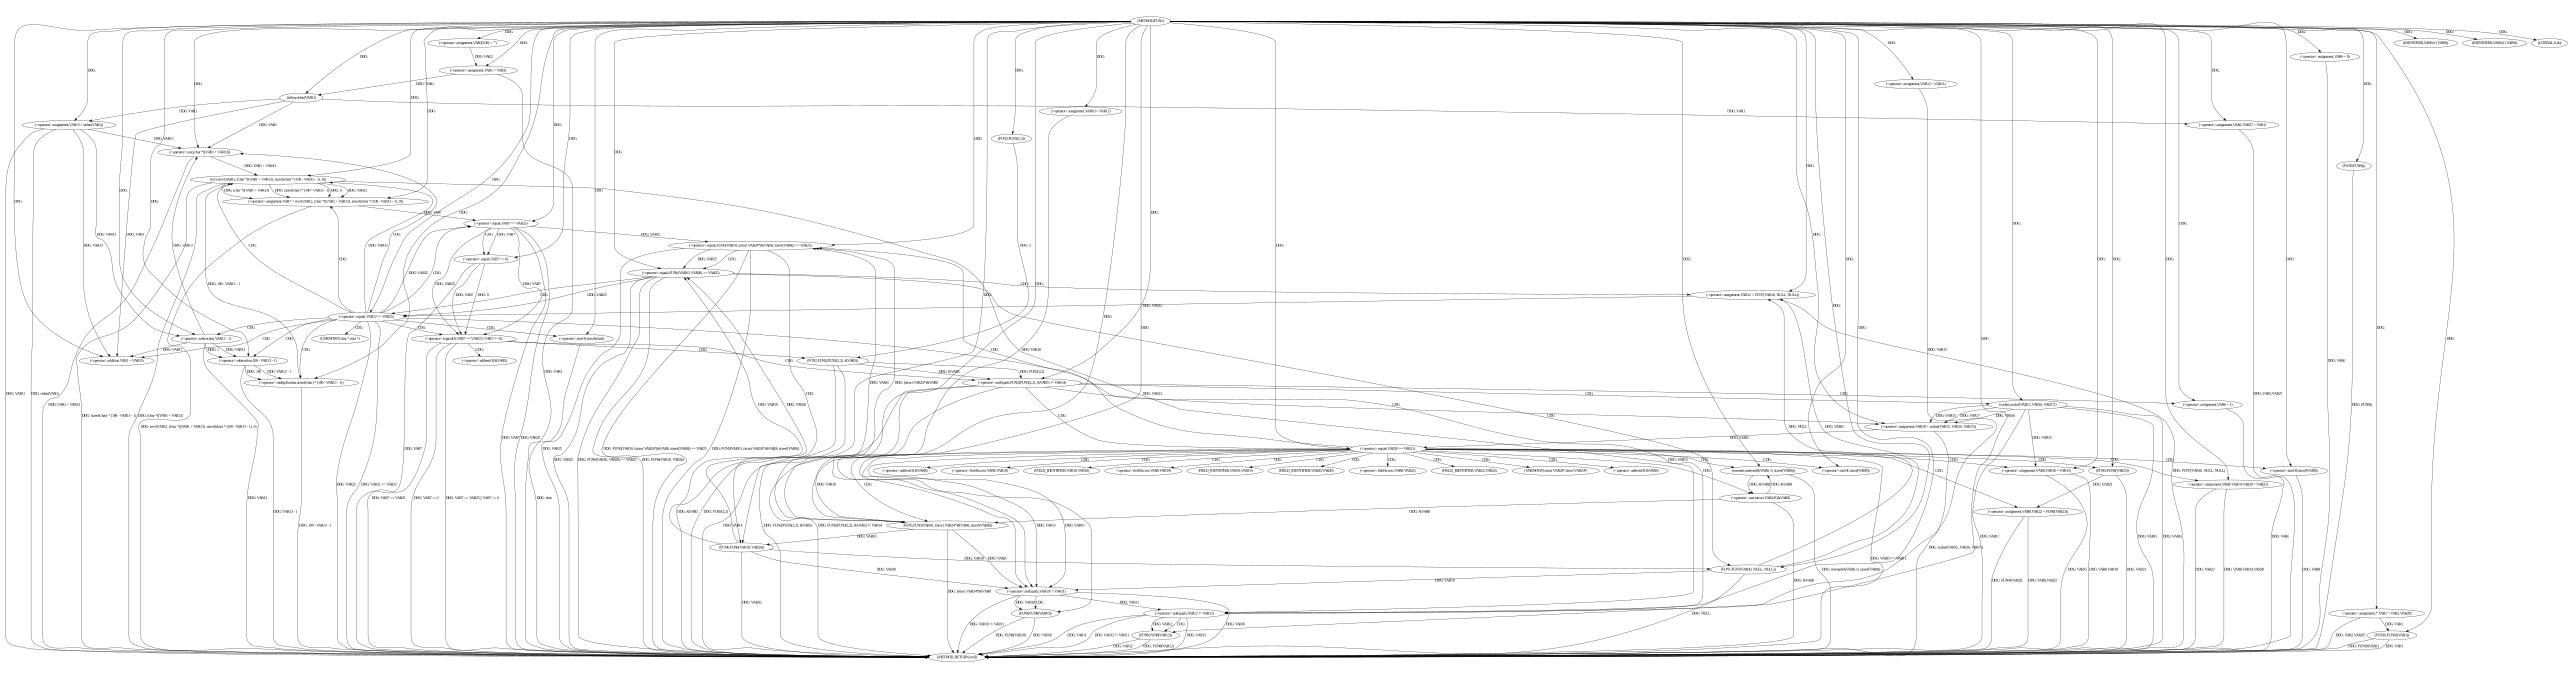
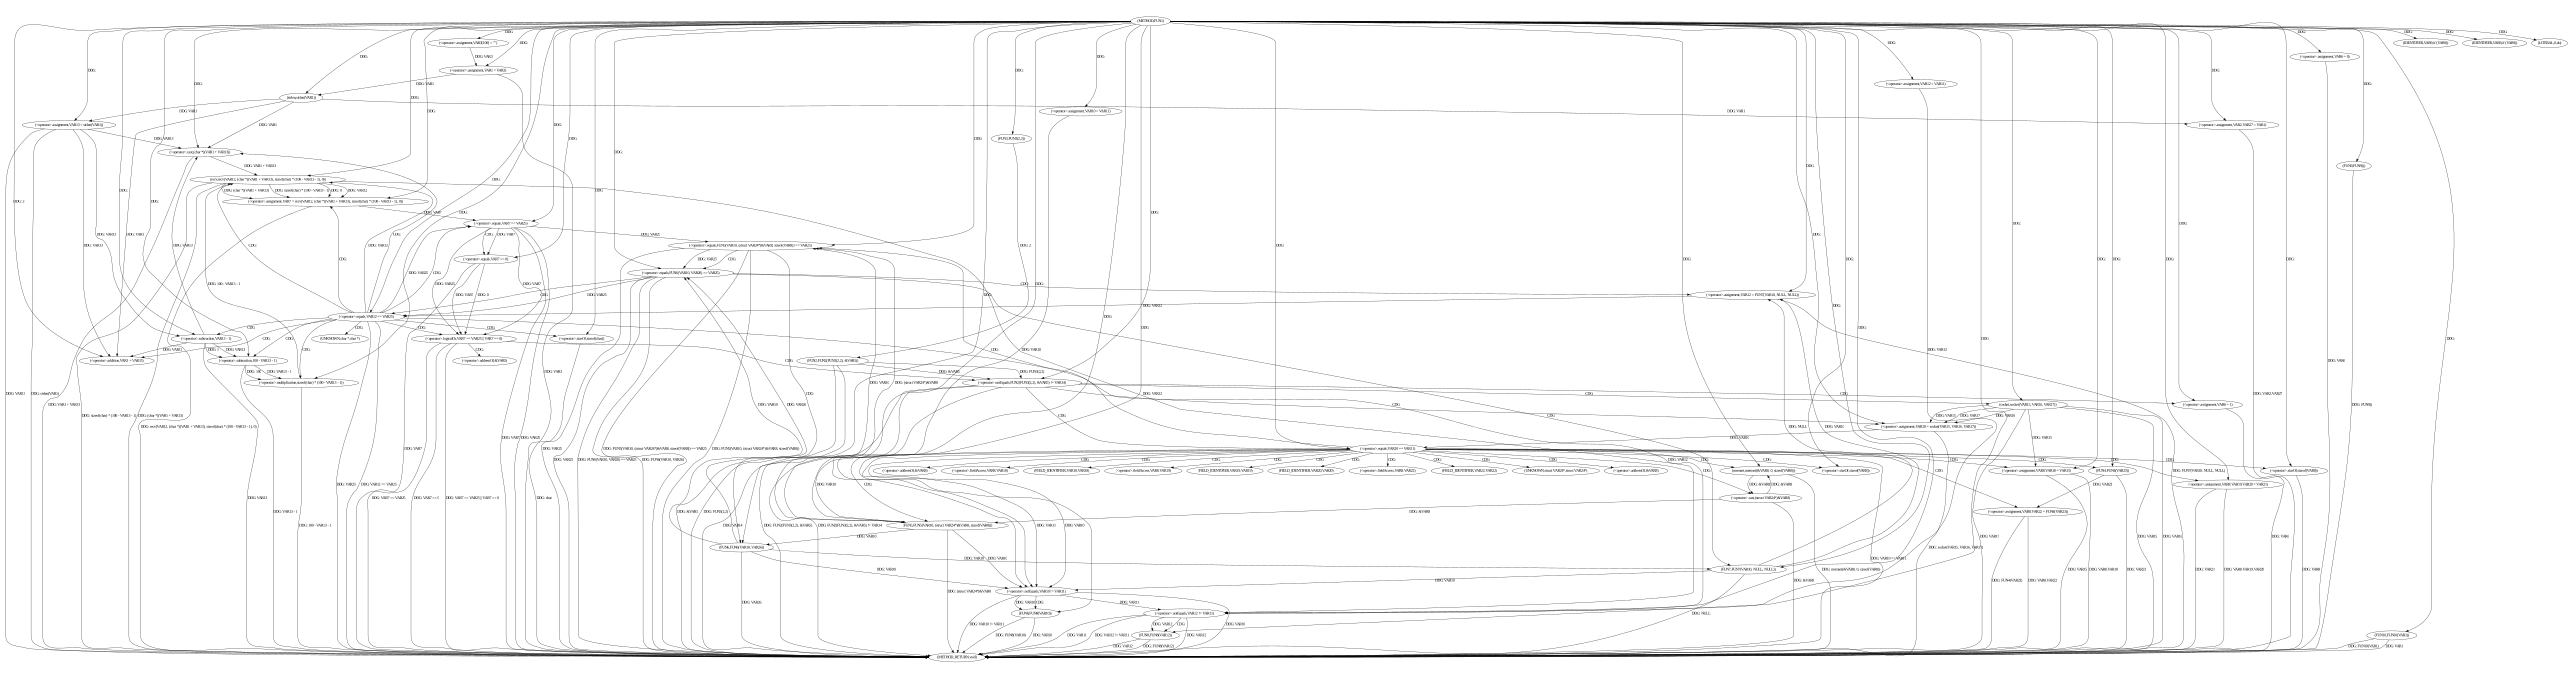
edge "(METHOD,FUN1)" -> "(<operator>.addition,VAR1 + VAR13)": label "DDG: " -> "DDG: 2"
edge "(<operator>.logicalOr,VAR7 == VAR25 || VAR7 == 0)" -> "(FUN2,FUN2(FUN3(2,2), &VAR5))": removed, label "CDG:"
node "(<operator>.assignment,* VAR1 = VAR2.VAR28)": removed
